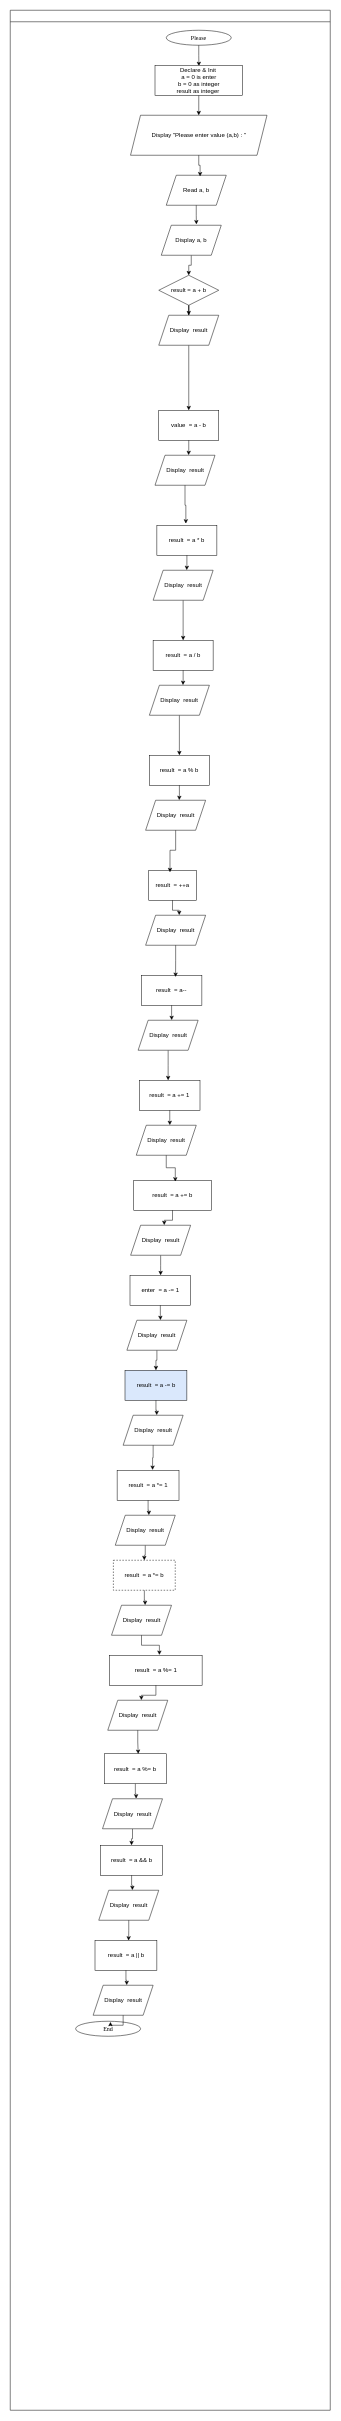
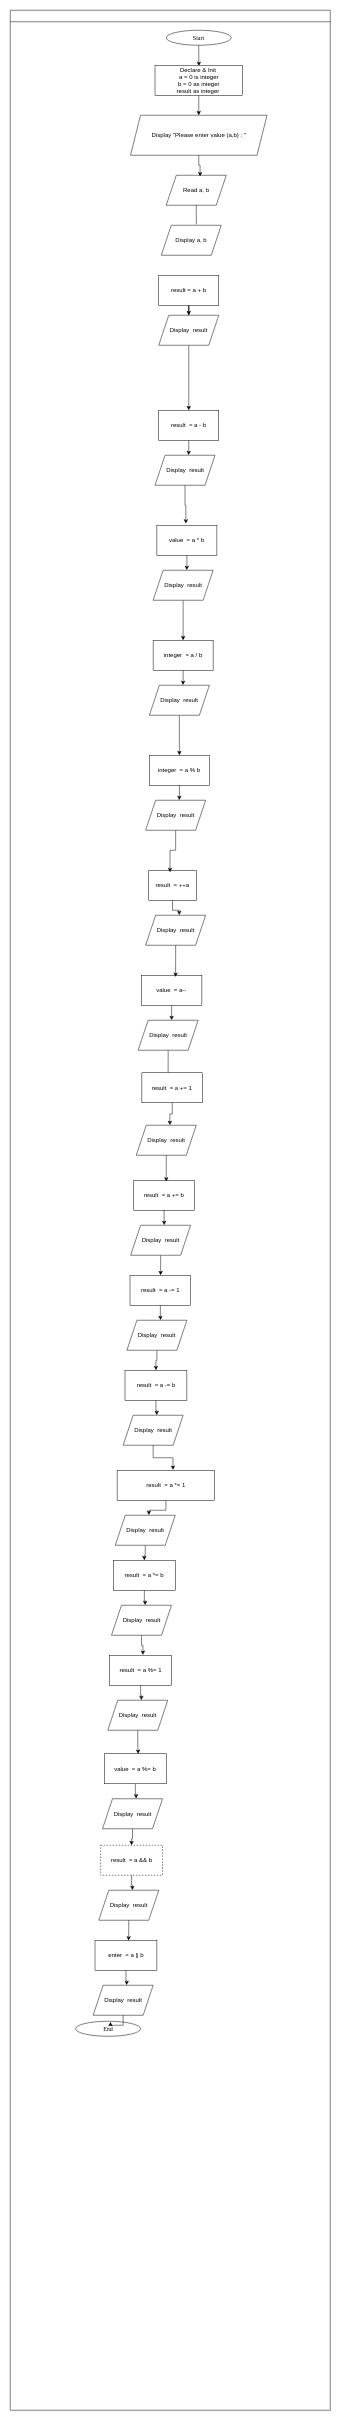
node "Please": label "Please" -> "Start"
node "Declare & Init a = 0 is enter b = 0 as integer result as integer": label "Declare & Init a = 0 is enter b = 0 as integer result as integer" -> "Declare & Init a = 0 is integer b = 0 as integer result as integer"
edge "Read a, b" -> "Display a, b": arrowhead classic -> none
edge "Display a, b" -> "result = a + b": removed
node "result = a + b": shape diamond -> rectangle
node "value = a - b": label "value = a - b" -> "result = a - b"
node "result = a * b": label "result = a * b" -> "value = a * b"
node "result = a / b": label "result = a / b" -> "integer = a / b"
node "result = a % b": label "result = a % b" -> "integer = a % b"
node "result = a--": label "result = a--" -> "value = a--"
node "result = a += 1": moved (170, 1095) -> (172, 1088)
node "result = a += b": size 78x30 -> 61x30
node "enter = a -= 1": label "enter = a -= 1" -> "result = a -= 1"
node "result = a -= b": fillcolor #dae8fc -> #ffffff
node "result = a *= 1": size 62x30 -> 98x30
node "result = a *= b": style dashed -> solid
node "result = a %= 1": size 93x30 -> 62x30
node "result = a %= b": label "result = a %= b" -> "value = a %= b"
node "result = a && b": style solid -> dashed
node "result = a || b": label "result = a || b" -> "enter = a || b"
